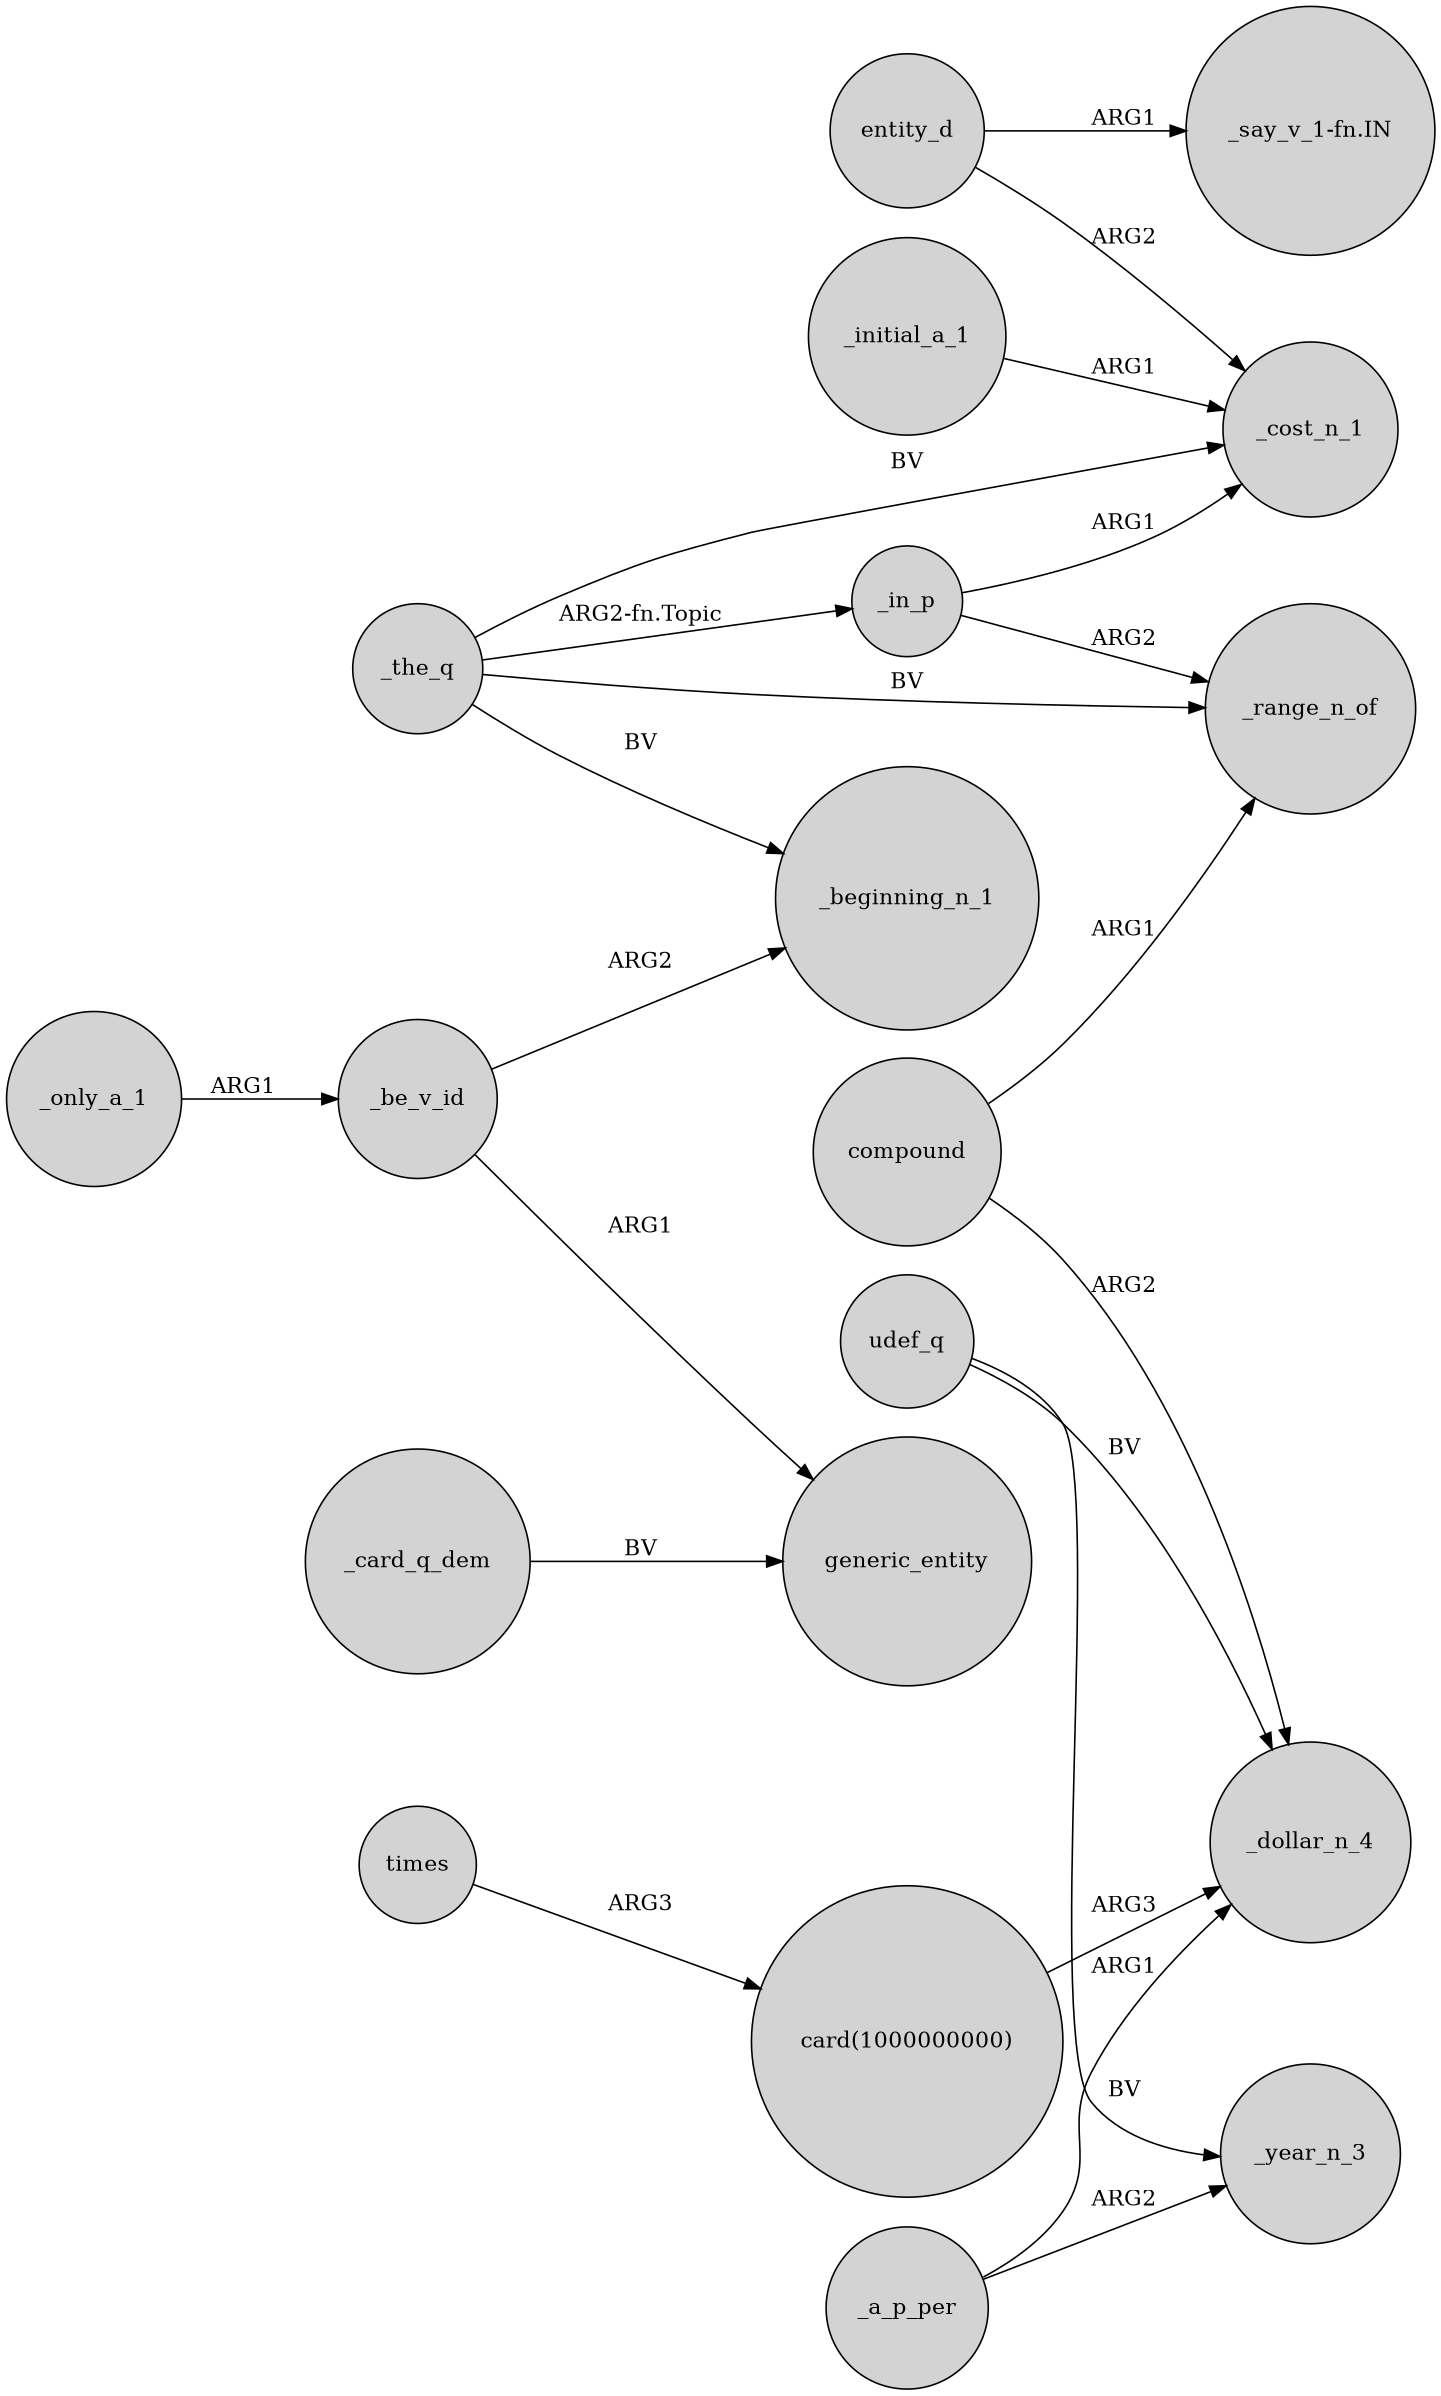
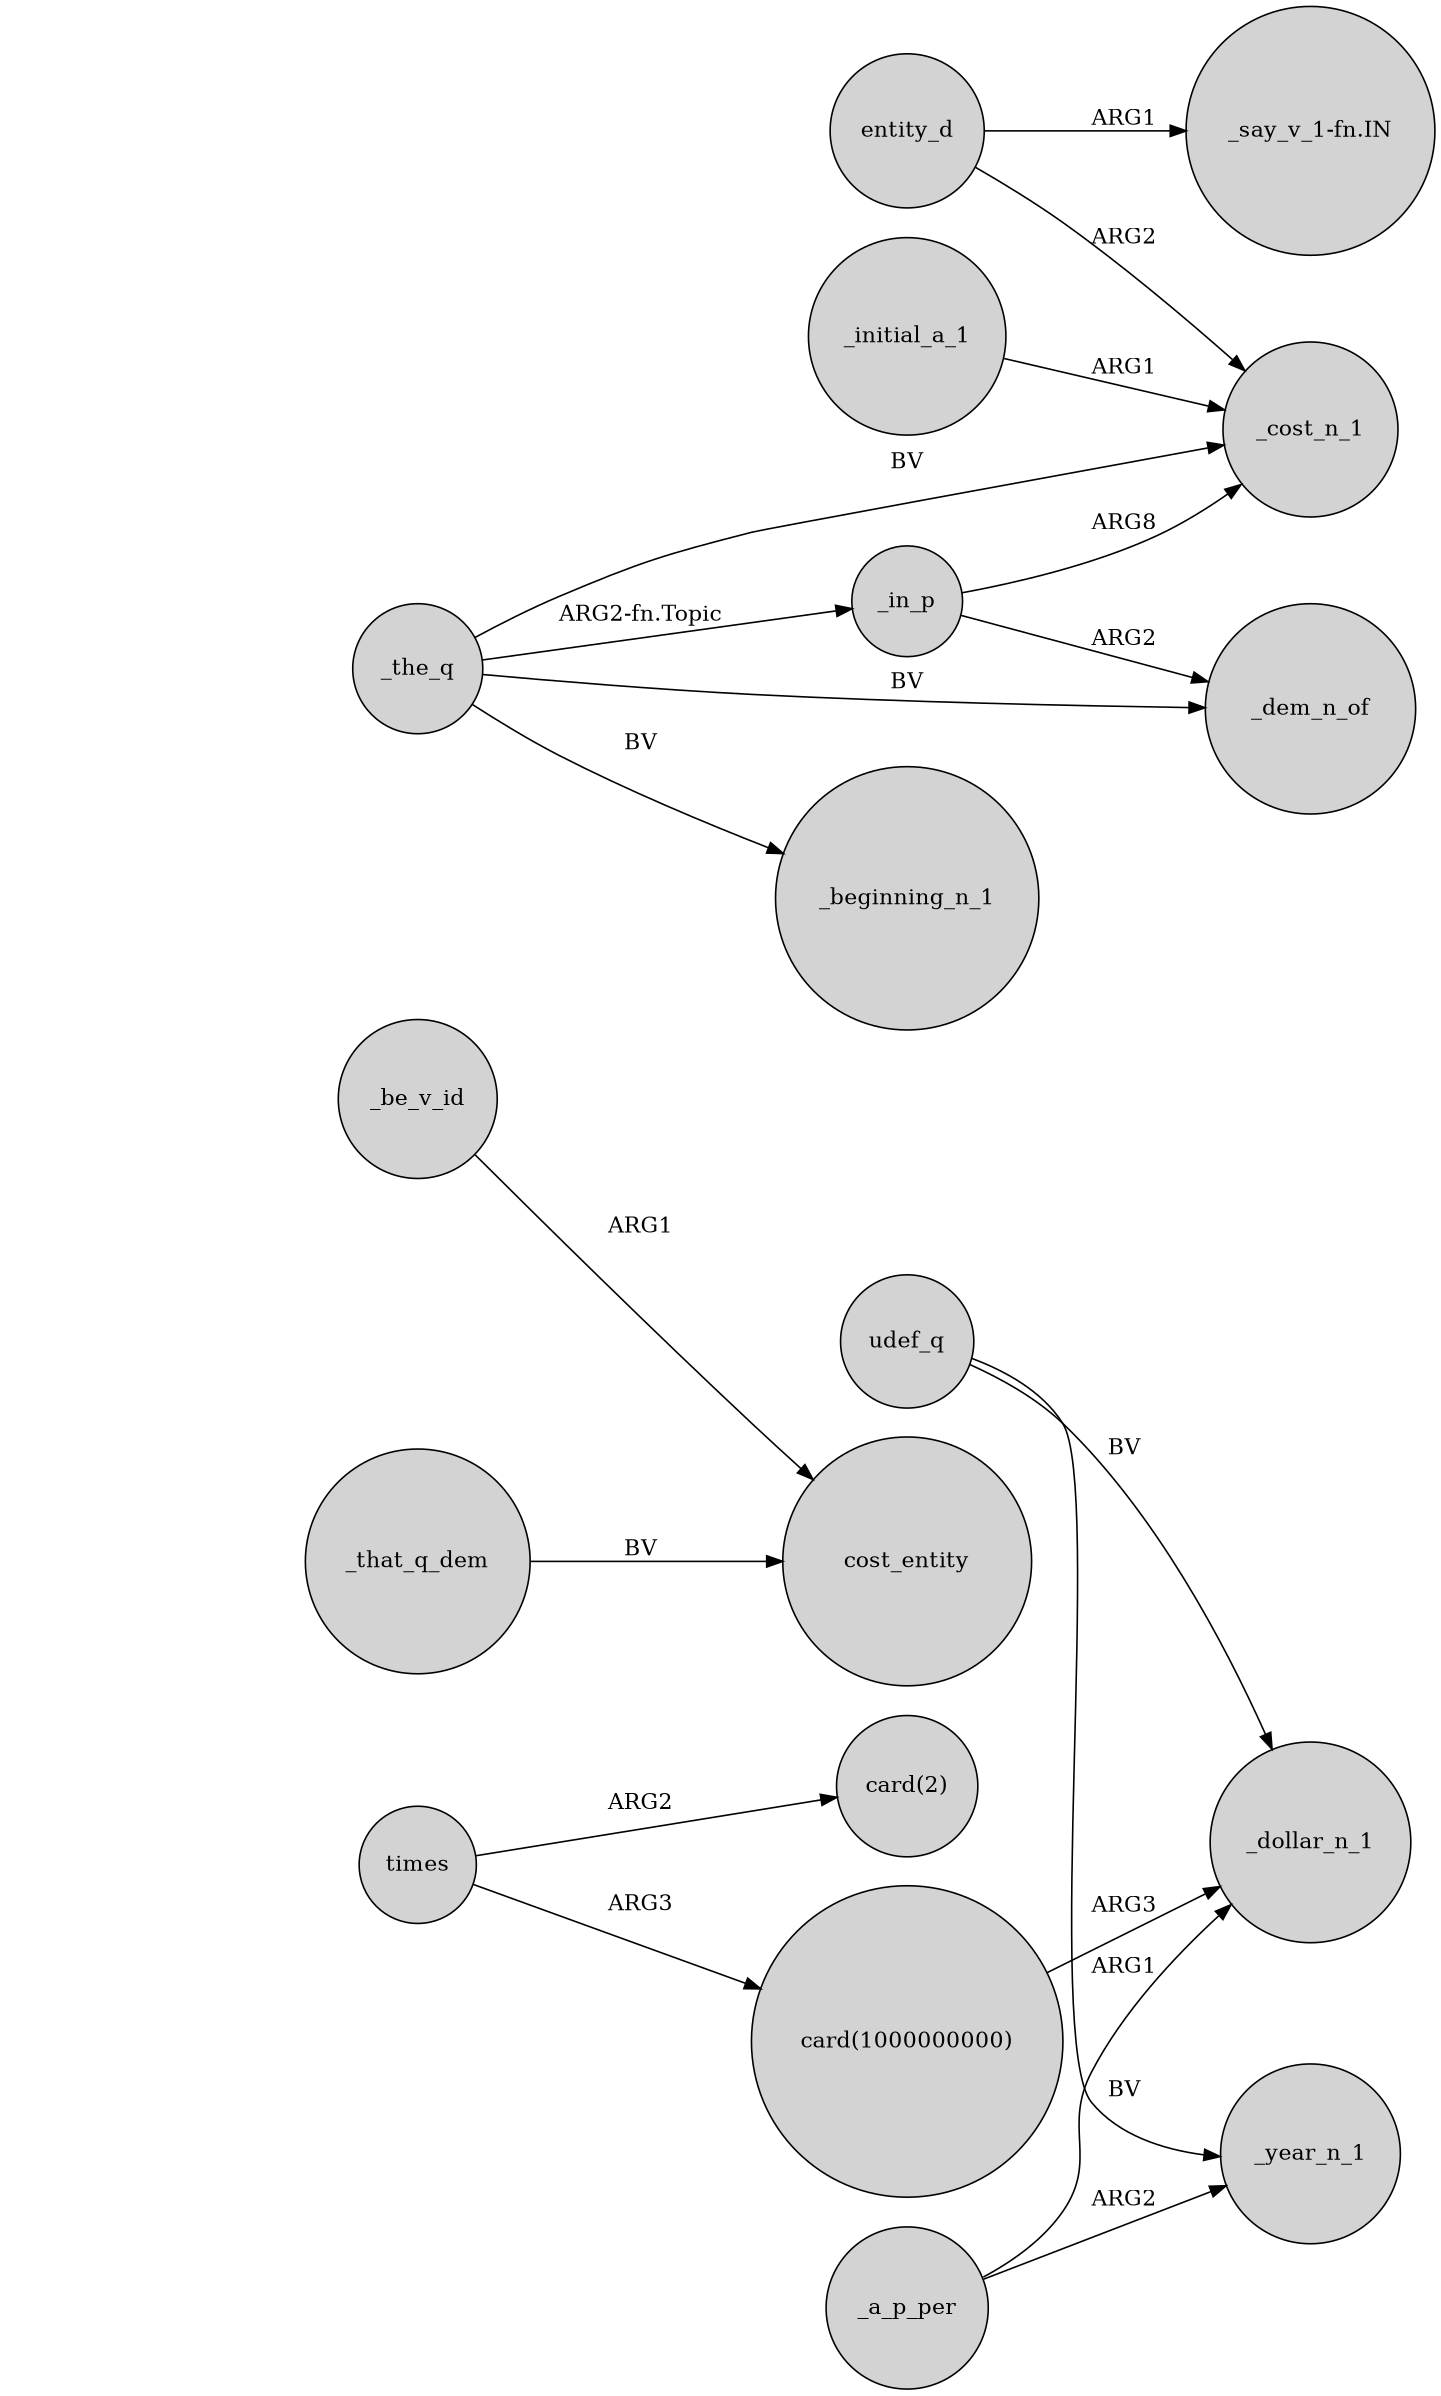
edge "_in_p" -> "_cost_n_1": label "ARG1" -> "ARG8"
node "_range_n_of": label "_range_n_of" -> "_dem_n_of"
edge "_be_v_id" -> "_beginning_n_1": removed, label "ARG2"
node "_only_a_1": removed
node "compound": removed
node "_card_q_dem": label "_card_q_dem" -> "_that_q_dem"
node "generic_entity": label "generic_entity" -> "cost_entity"
node "card(2)": added
node "_dollar_n_4": label "_dollar_n_4" -> "_dollar_n_1"
node "_year_n_3": label "_year_n_3" -> "_year_n_1"
